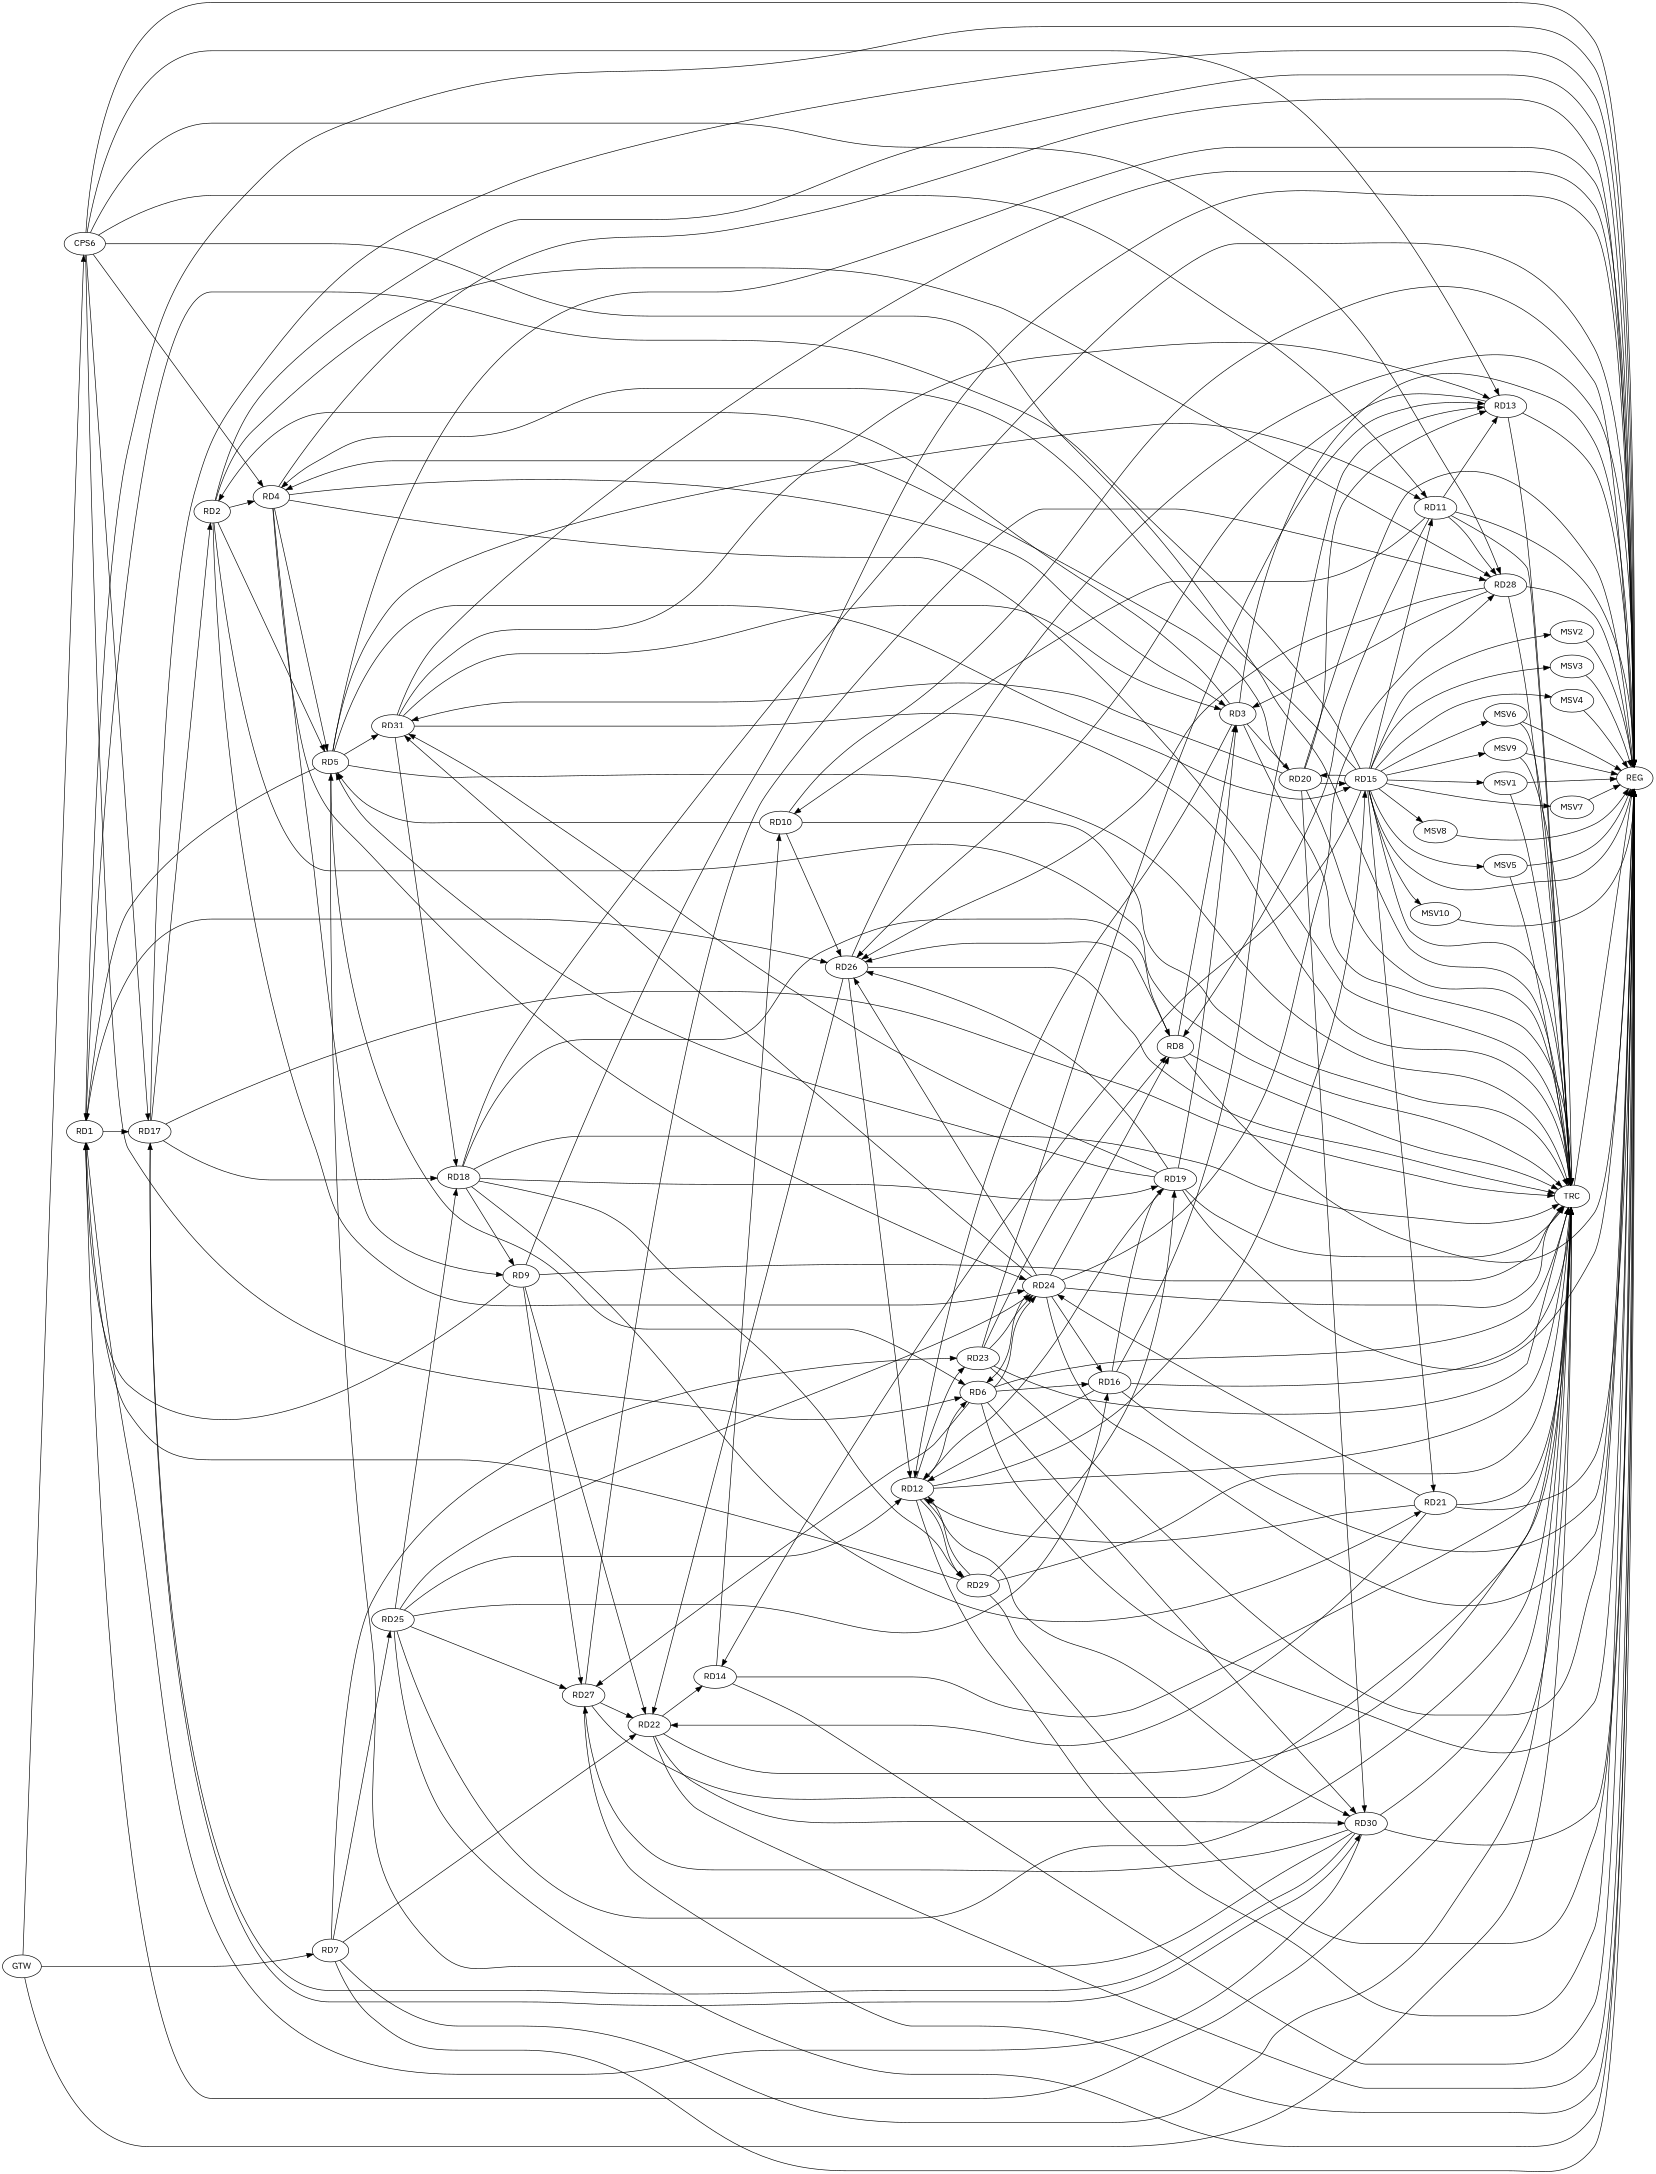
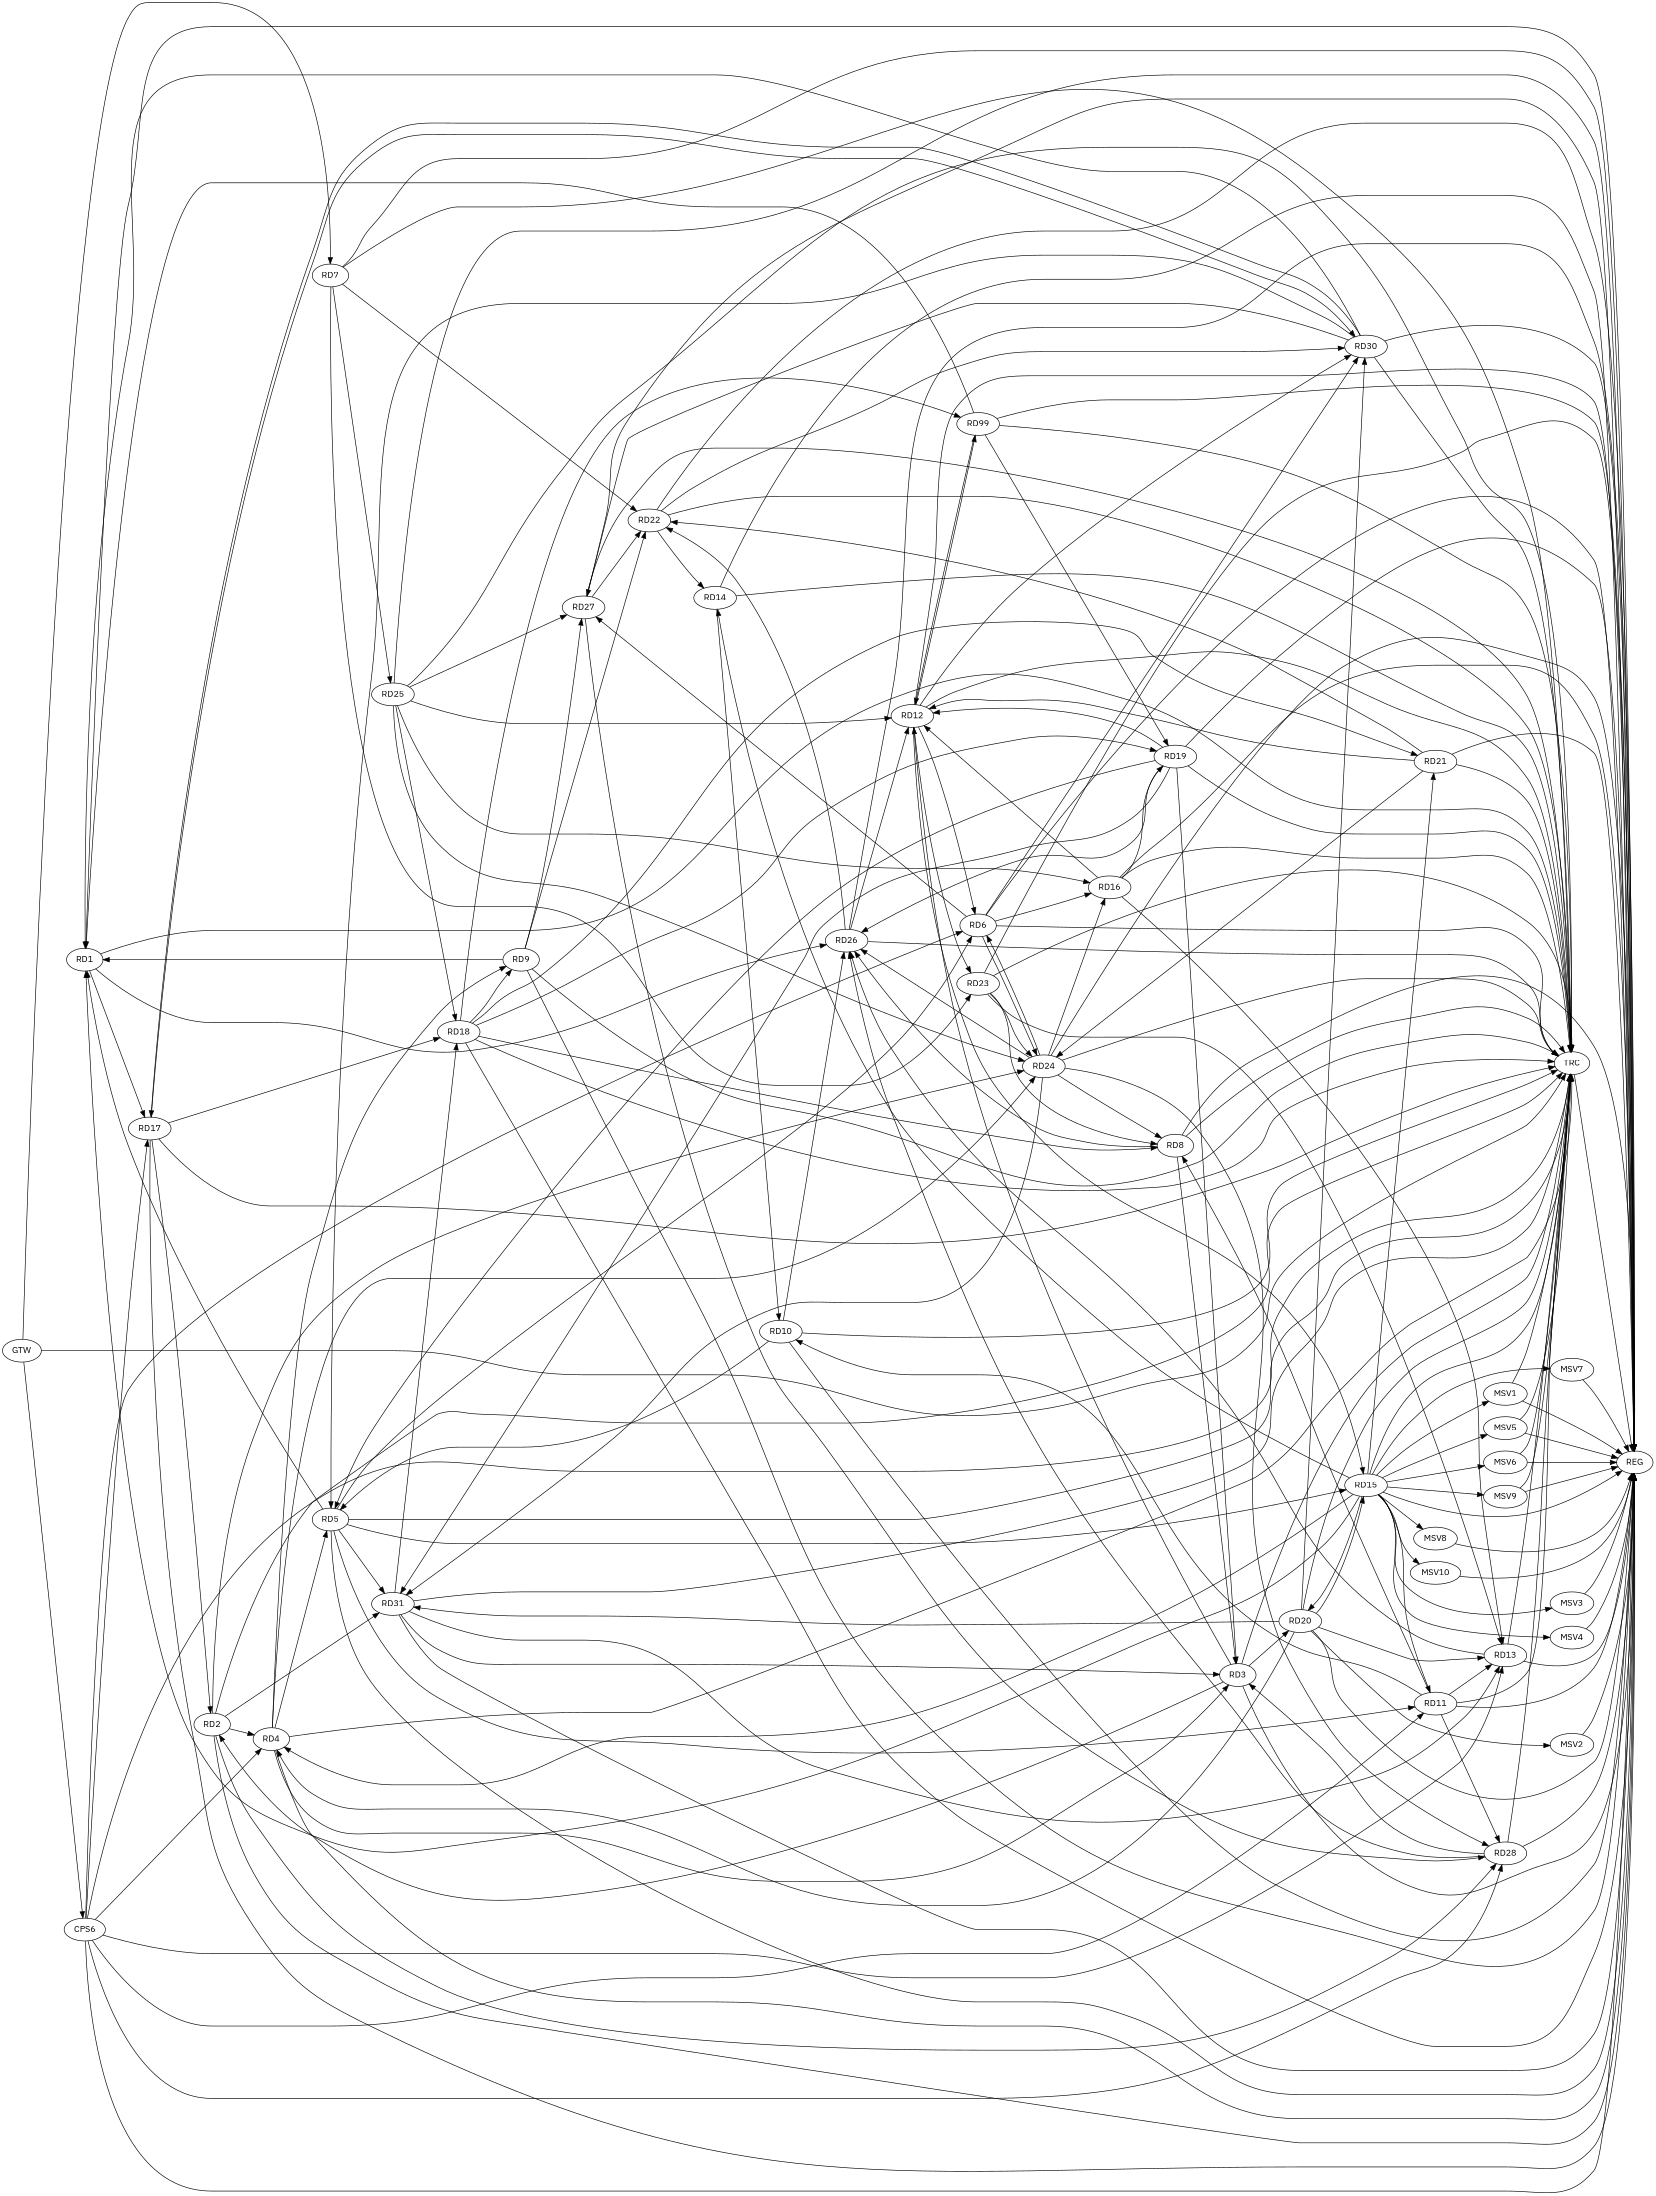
edge "RD2" -> "RD5": now "RD2" -> "RD31"
edge "RD15" -> "MSV2": now "RD20" -> "MSV2"
node "RD29": label "RD29" -> "RD99"
